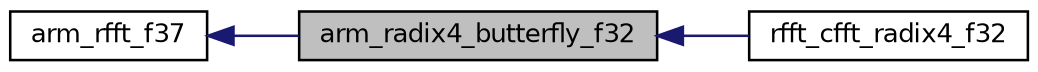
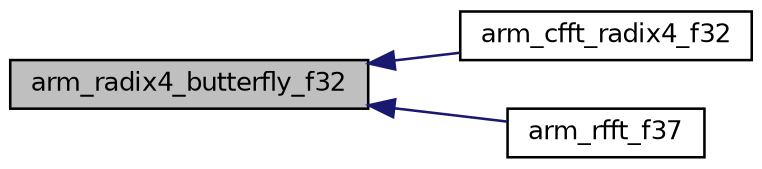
edge "arm_radix4_butterfly_f32" -> "arm_rfft_f37": reversed
node "rfft_cfft_radix4_f32": label "rfft_cfft_radix4_f32" -> "arm_cfft_radix4_f32"
